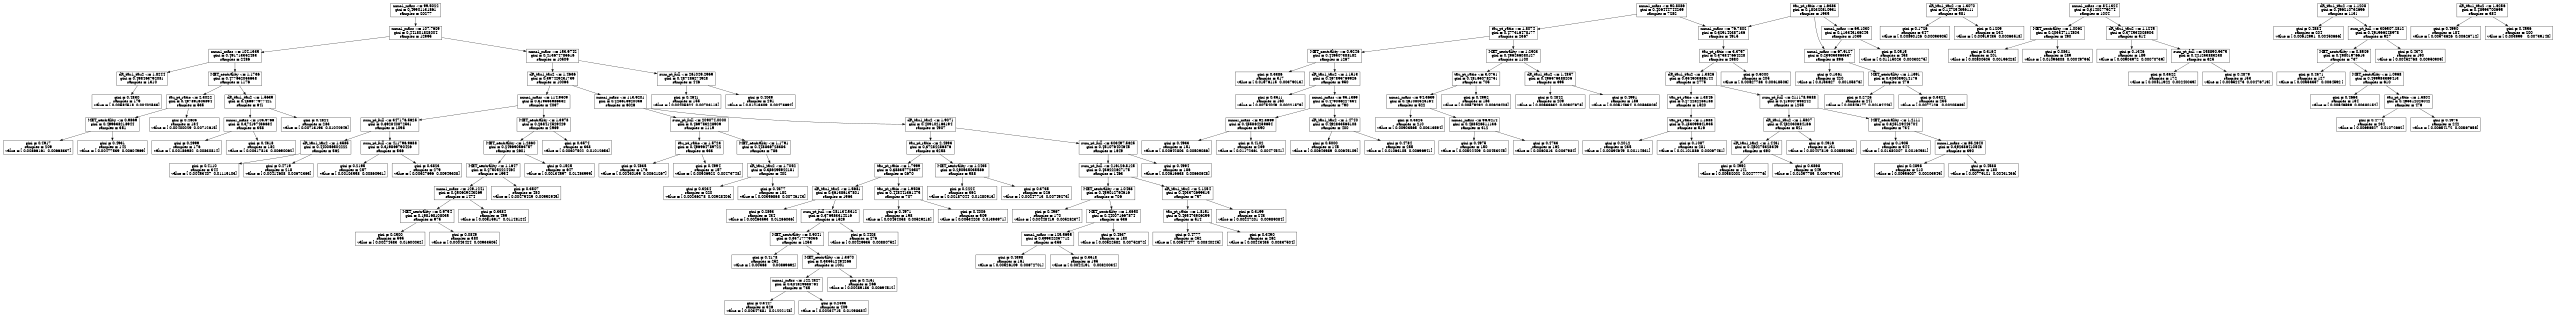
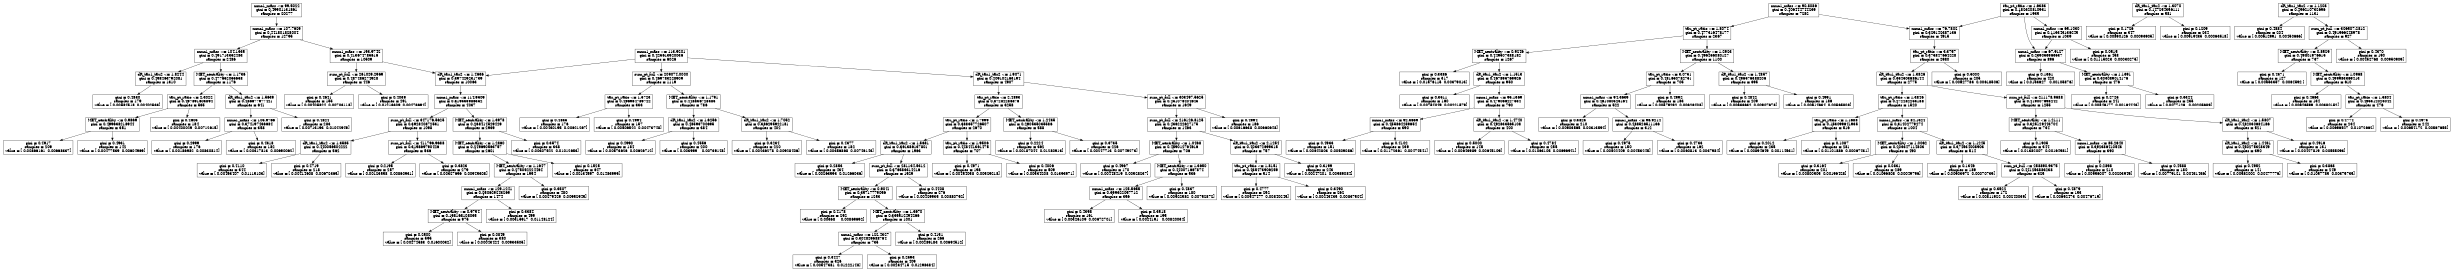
node "mmc1_mass <= 107.7629 gini = 0.441801828004 samples = 12995": label "mmc1_mass <= 107.7629 gini = 0.441801828004 samples = 12995" -> "mmc1_mass <= 107.7629 gini = 0.441801828004 samples = 12795"
edge "dR_tau1_tau2 <= 1.4636 gini = 0.397429231739 samples = 10063" -> "mmc1_mass <= 113.9201 gini = 0.425613920036 samples = 6026": reversed
edge "MET_centrality <= 1.1791 gini = 0.448836728383 samples = 786" -> "dR_tau1_tau2 <= 1.6256 gini = 0.48593700695 samples = 384": added
edge "tau_pt_ratio <= 1.3846 gini = 0.272282253188 samples = 1520" -> "mmc1_mass <= 84.1324 gini = 0.31402779274 samples = 1004": added
